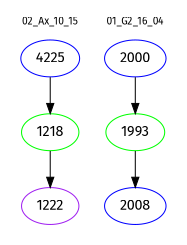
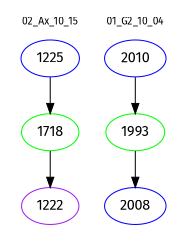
cluster "01_G2_16_04": label "01_G2_16_04" -> "01_G2_10_04"
node "4225": label "4225" -> "1225"
node "2000": label "2000" -> "2010"
node "1218": label "1218" -> "1718"
